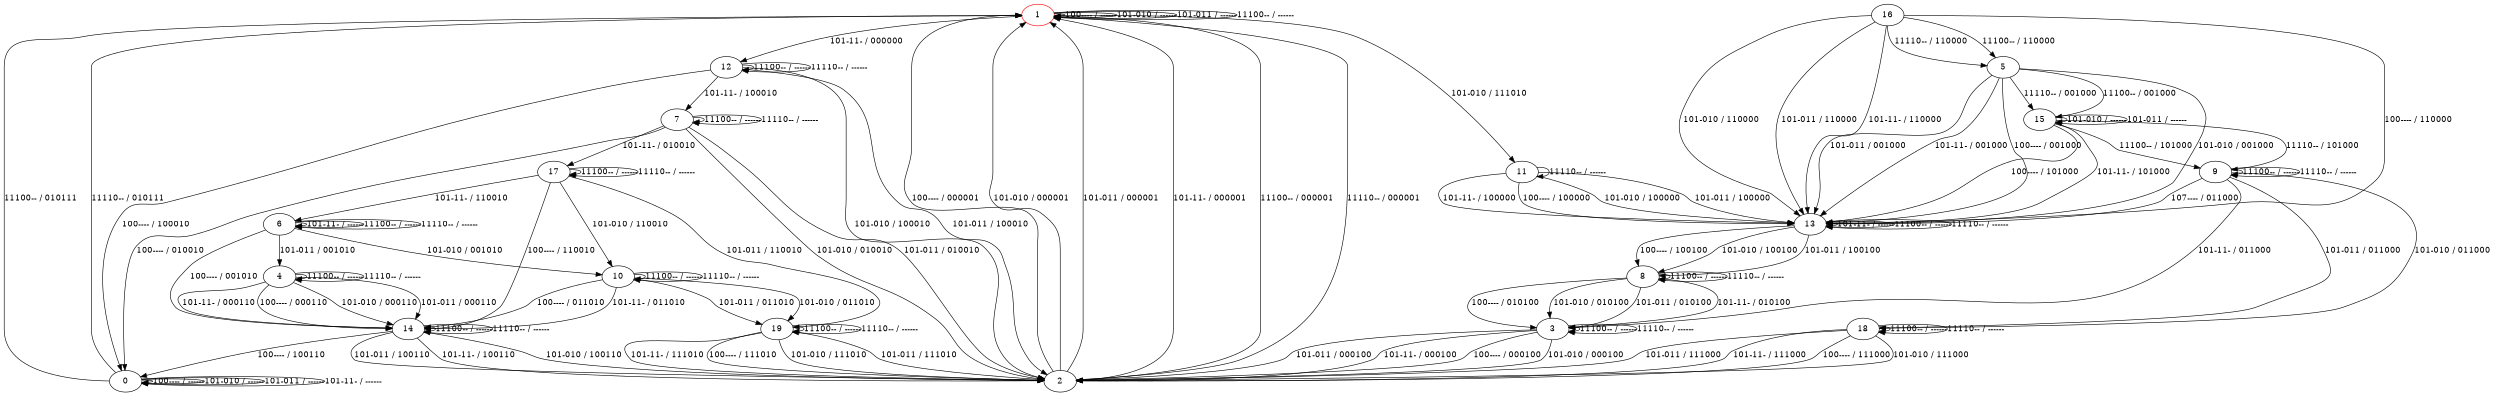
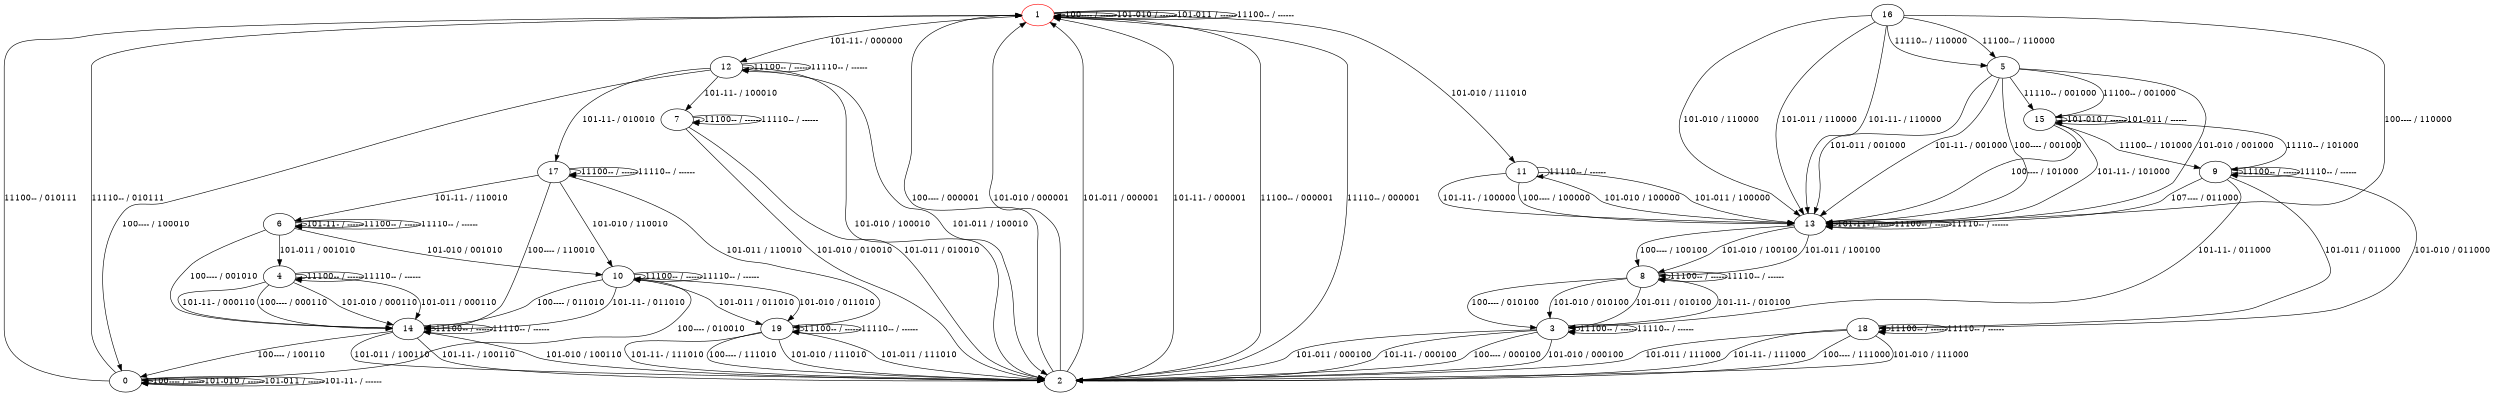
edge "7" -> "17": now "12" -> "17"
edge "7" -> "0": now "10" -> "0"
